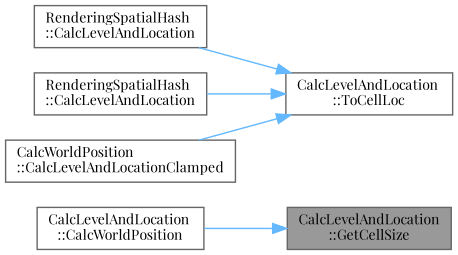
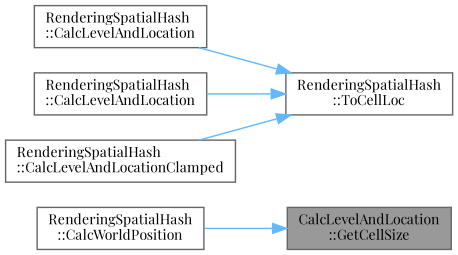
node "CalcLevelAndLocation ::ToCellLoc": label "CalcLevelAndLocation ::ToCellLoc" -> "RenderingSpatialHash ::ToCellLoc"
node "CalcWorldPosition ::CalcLevelAndLocationClamped": label "CalcWorldPosition ::CalcLevelAndLocationClamped" -> "RenderingSpatialHash ::CalcLevelAndLocationClamped"
node "CalcLevelAndLocation ::CalcWorldPosition": label "CalcLevelAndLocation ::CalcWorldPosition" -> "RenderingSpatialHash ::CalcWorldPosition"
